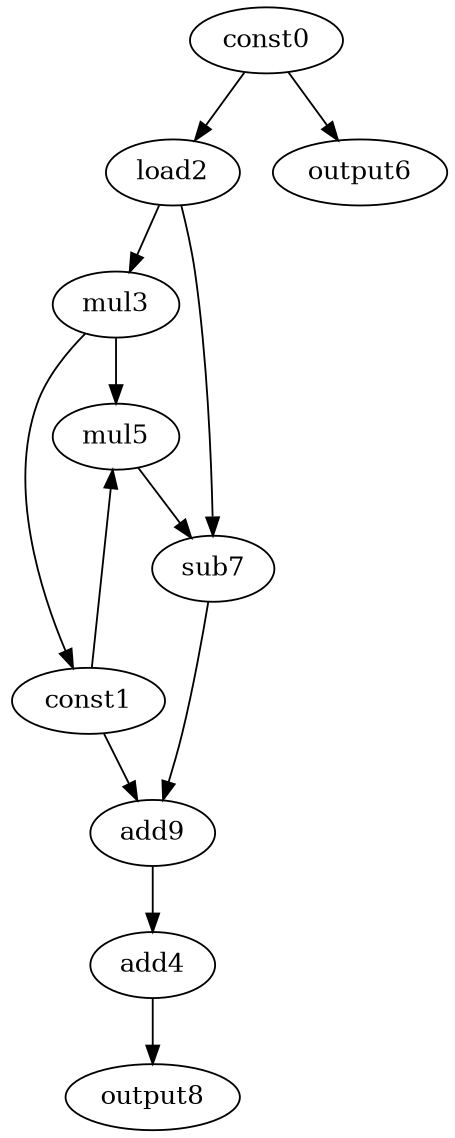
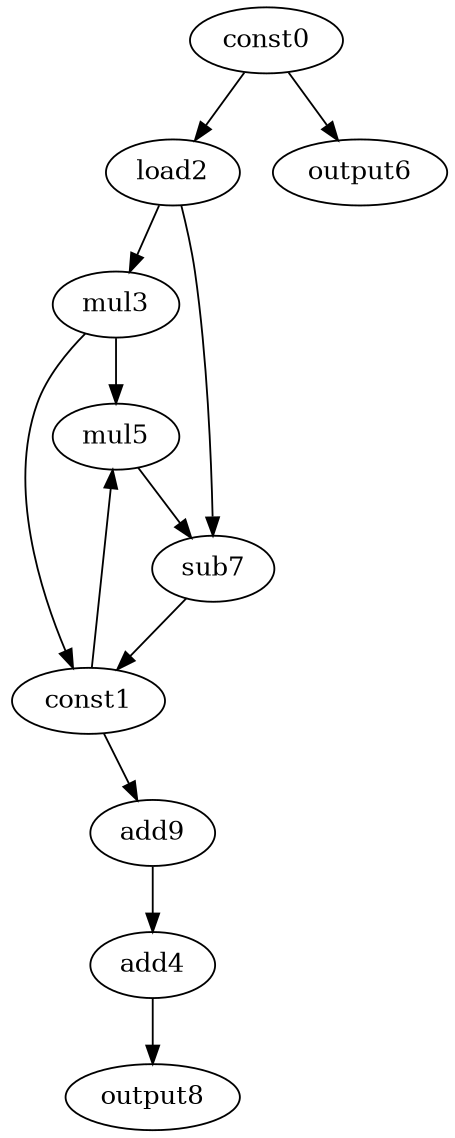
edge "sub7" -> "add9": now "sub7" -> "const1"
